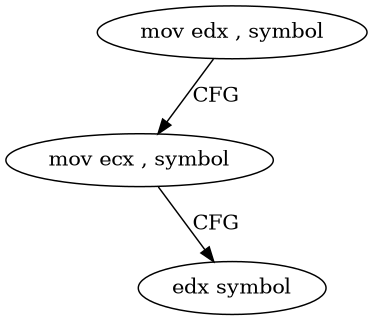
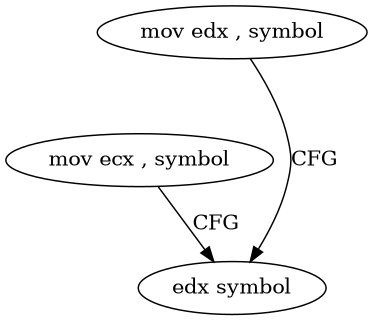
edge "mov edx , symbol" -> "mov ecx , symbol": now "mov edx , symbol" -> "edx symbol"
